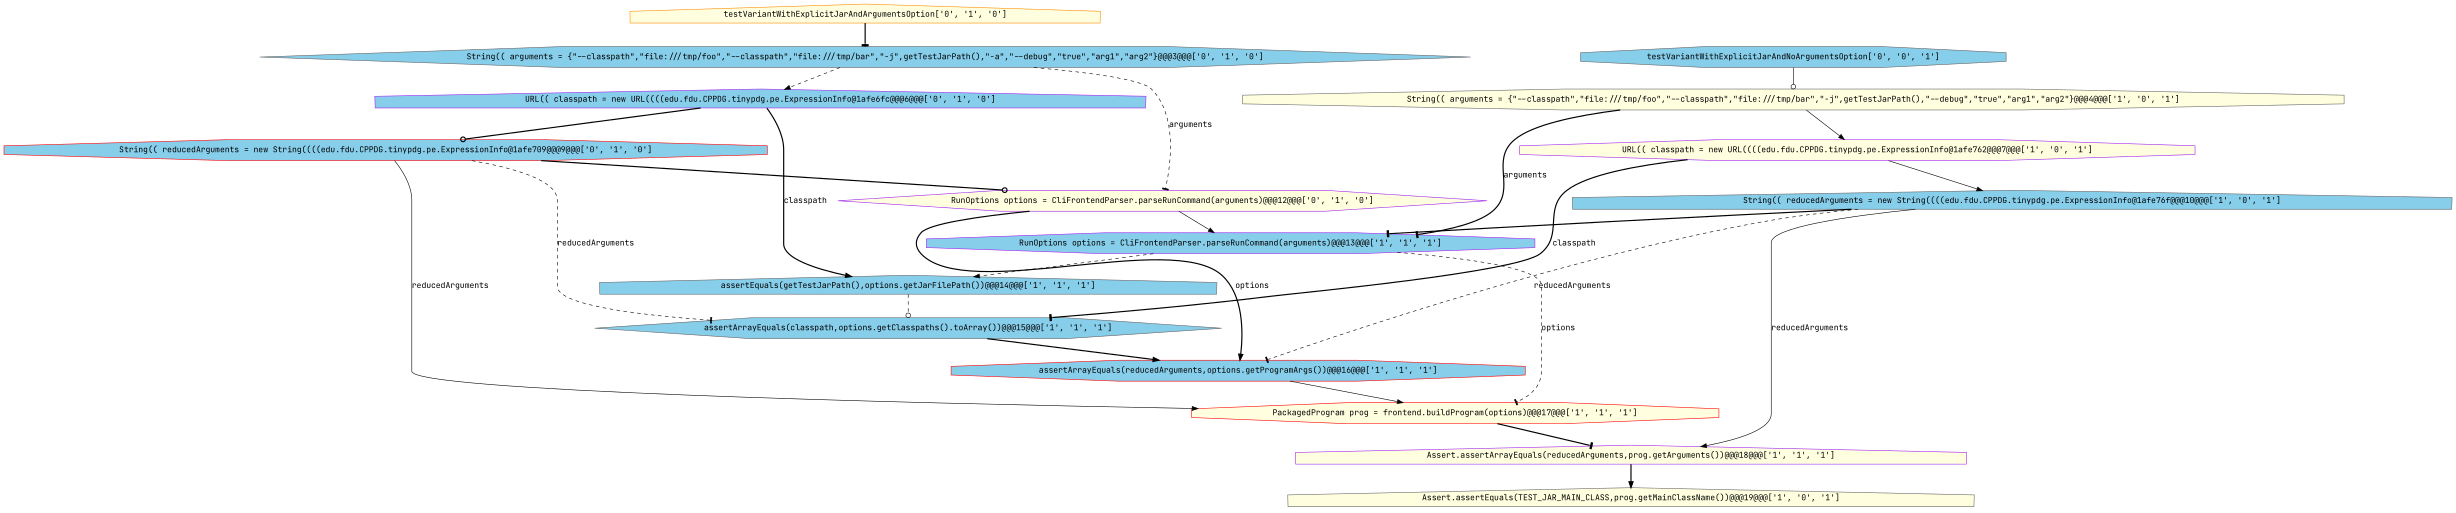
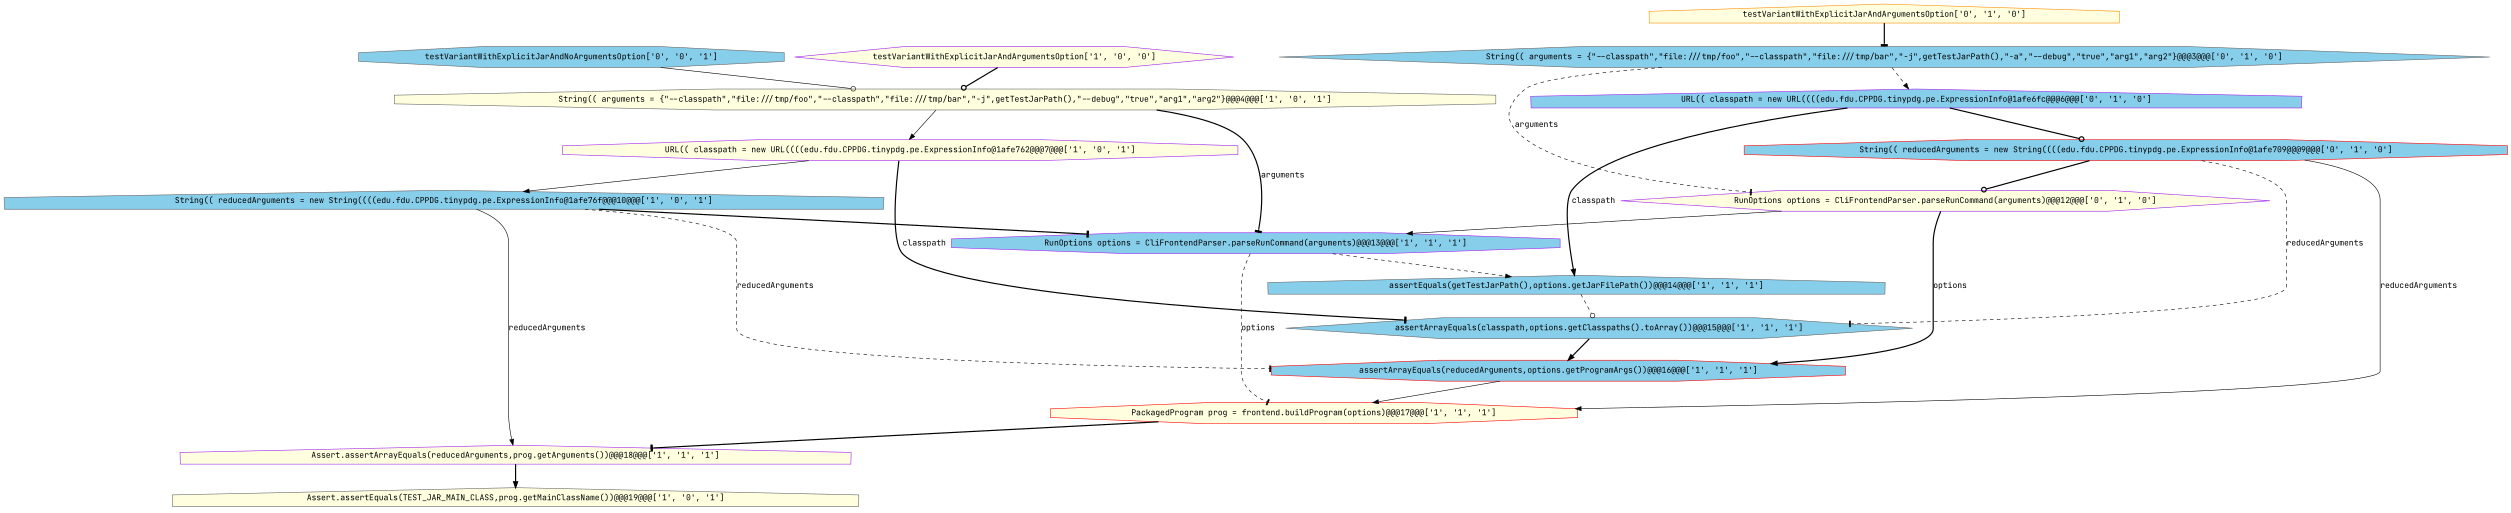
node "testVariantWithExplicitJarAndArgumentsOption['1', '0', '0']": added
